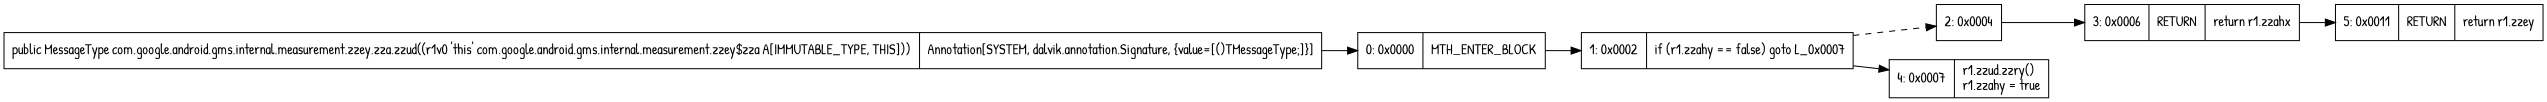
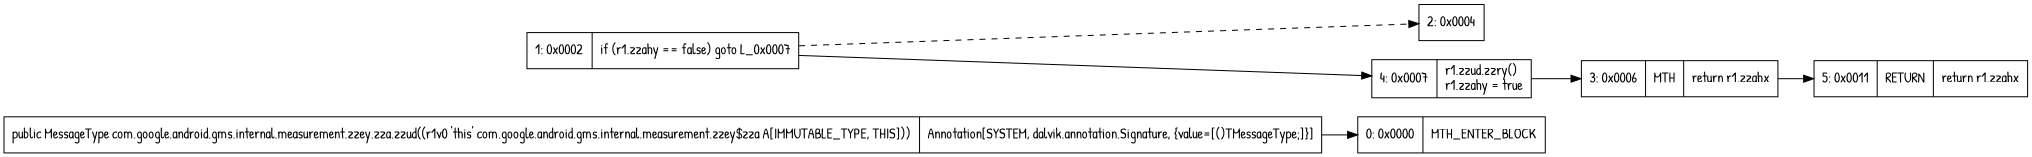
node "3: 0x0006": text "RETURN" -> "MTH"
node "5: 0x0011": text "return r1.zzey" -> "return r1.zzahx"
edge "2: 0x0004" -> "3: 0x0006": now "4: 0x0007" -> "3: 0x0006"
edge "0: 0x0000" -> "1: 0x0002": removed
